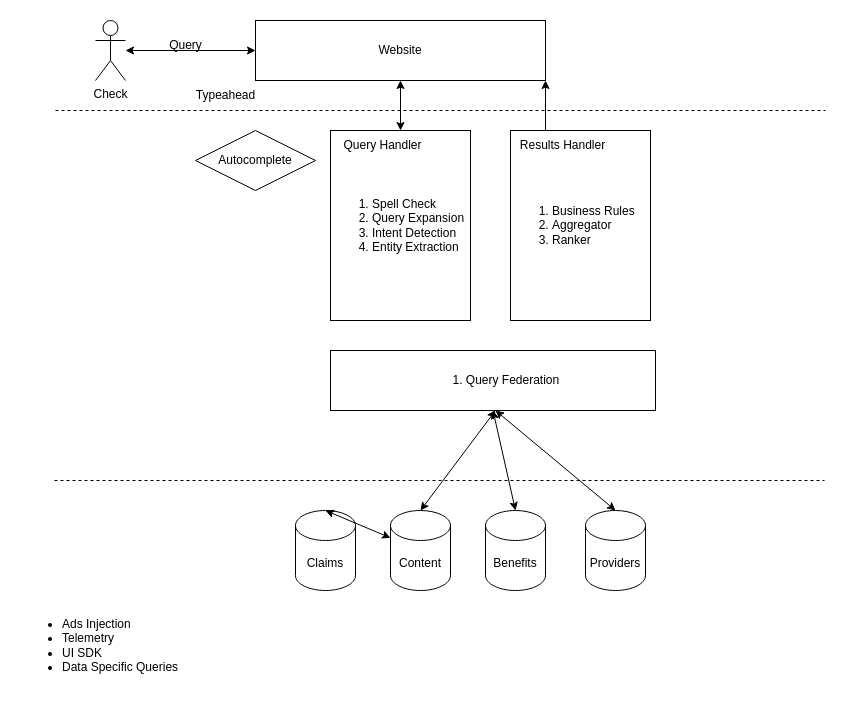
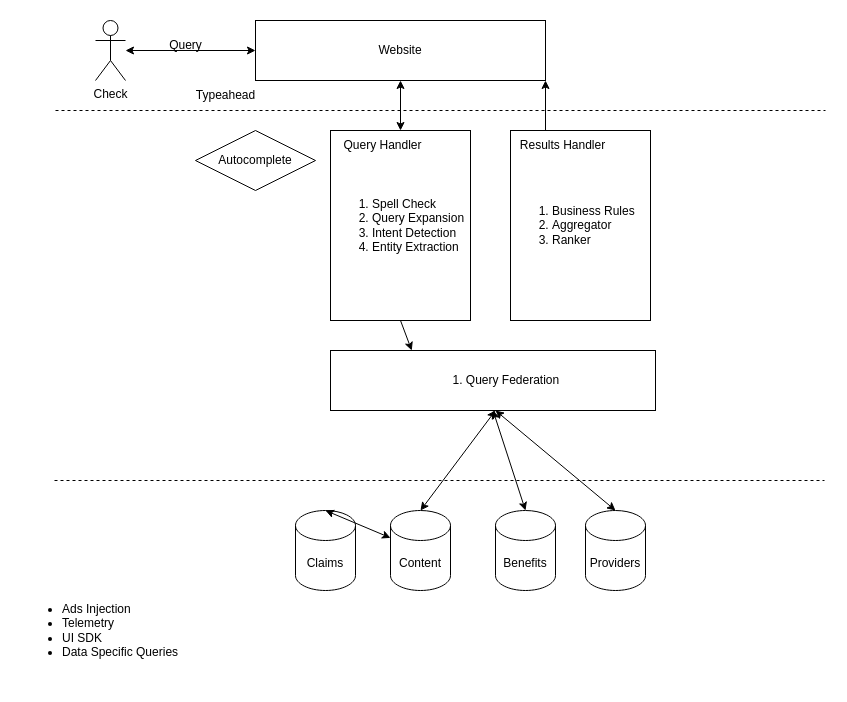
edge "Spell Check Query Expansion Intent Detection Entity Extraction" -> "Query Federation": added
node "Benefits": moved (516, 551) -> (526, 551)
node "Ads Injection Telemetry UI SDK Data Specific Queries": moved (111, 646) -> (111, 631)
